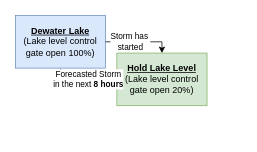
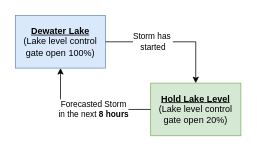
node "Hold Lake Level (Lake level control gate open 20%)": moved (162, 79) -> (195, 109)
